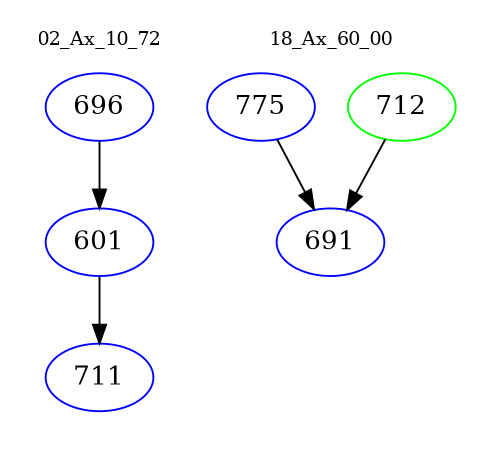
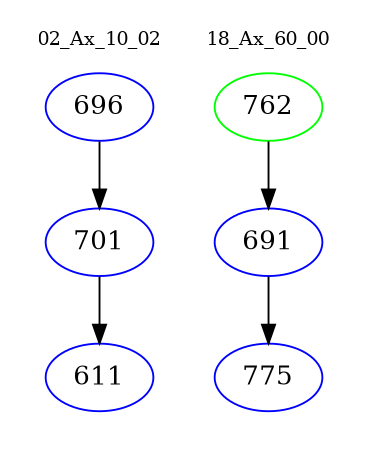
cluster "02_Ax_10_72": label "02_Ax_10_72" -> "02_Ax_10_02"
node "712": label "712" -> "762"
edge "775" -> "691": reversed
node "601": label "601" -> "701"
node "711": label "711" -> "611"
